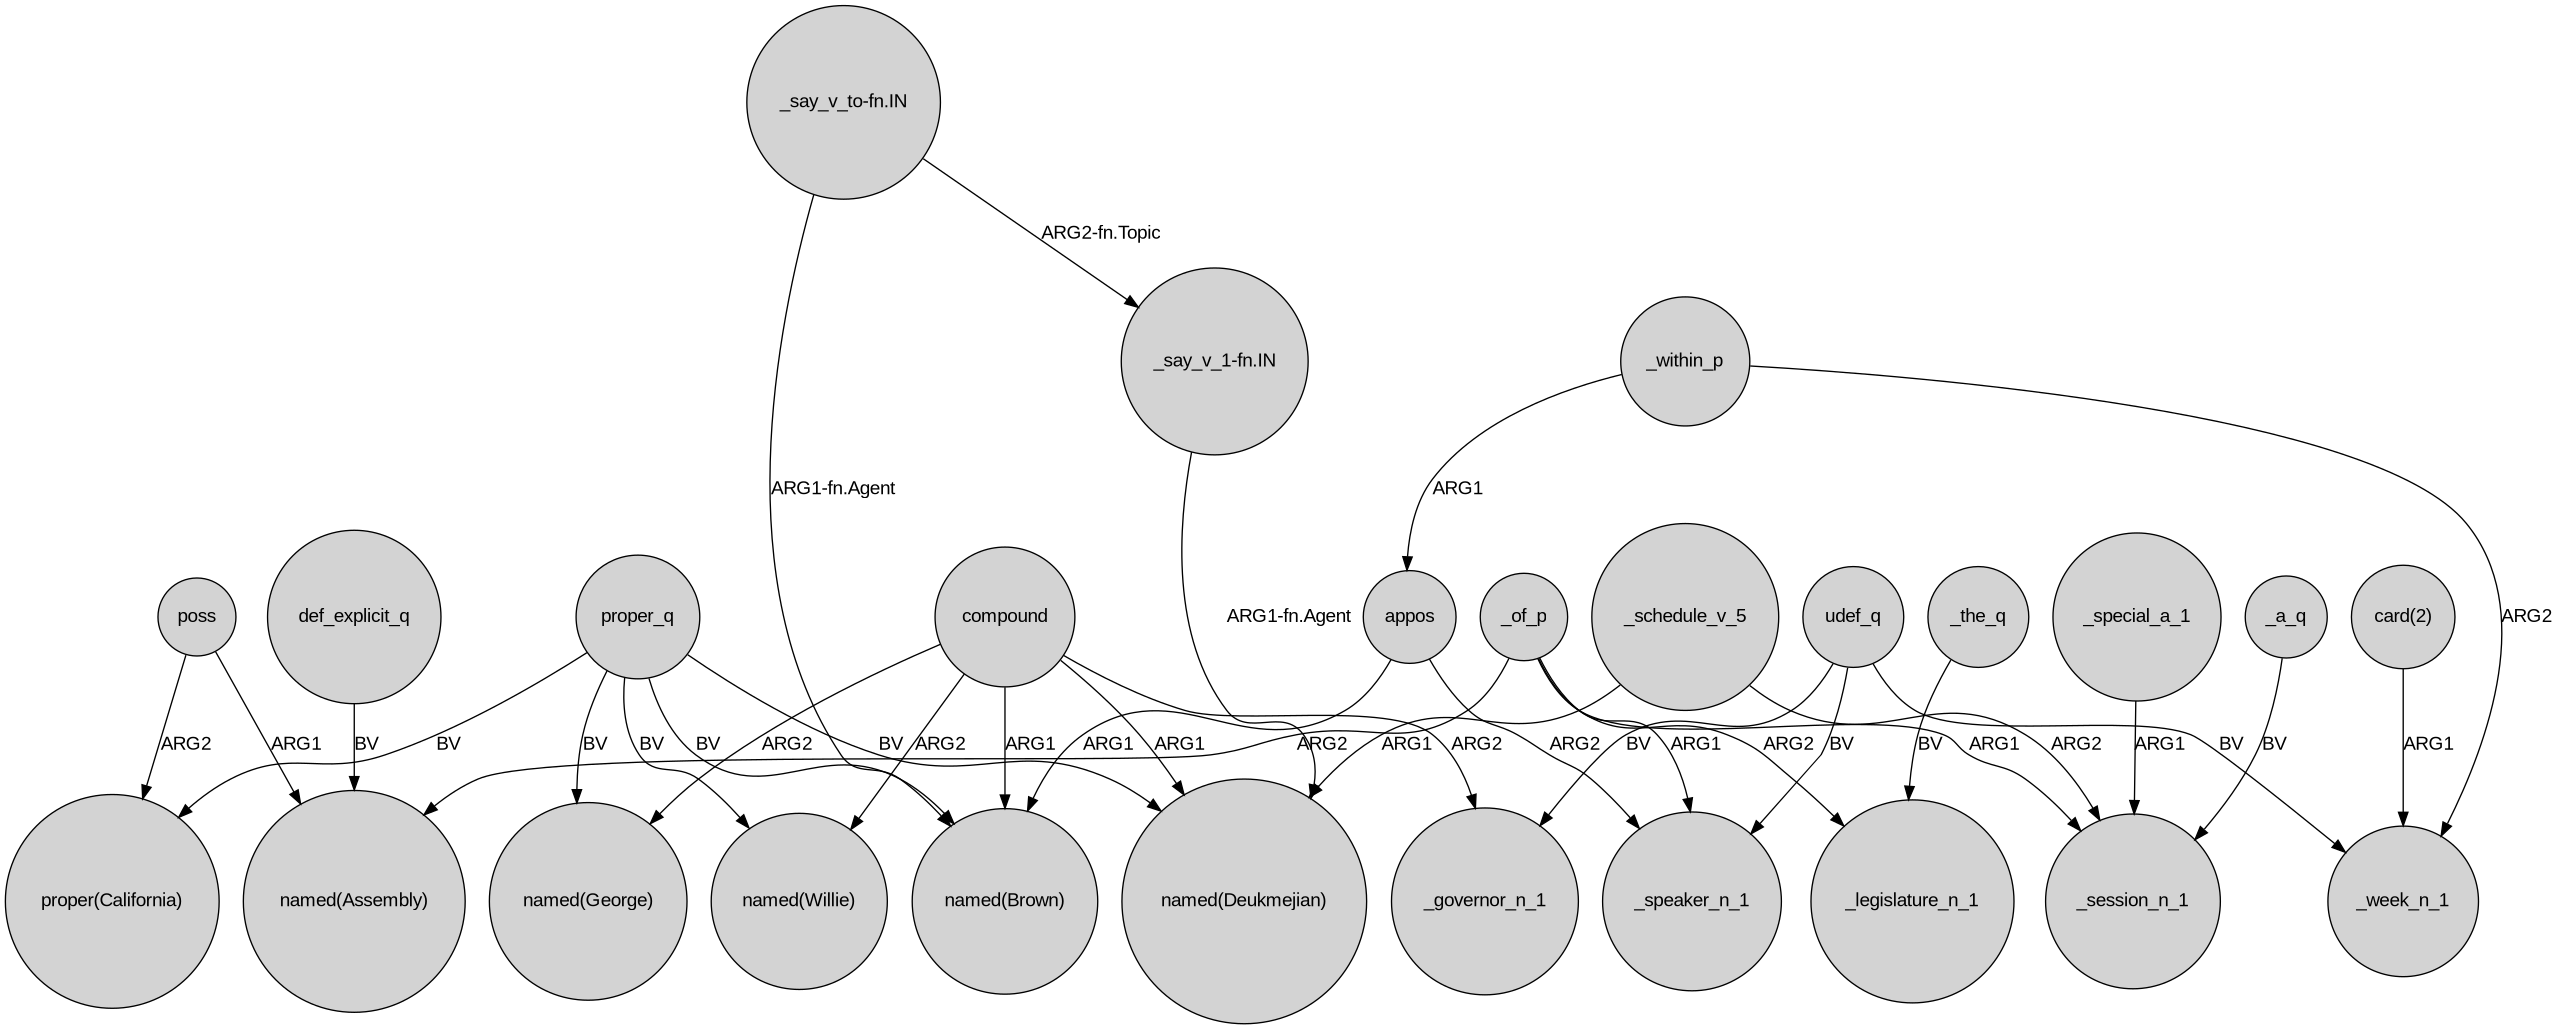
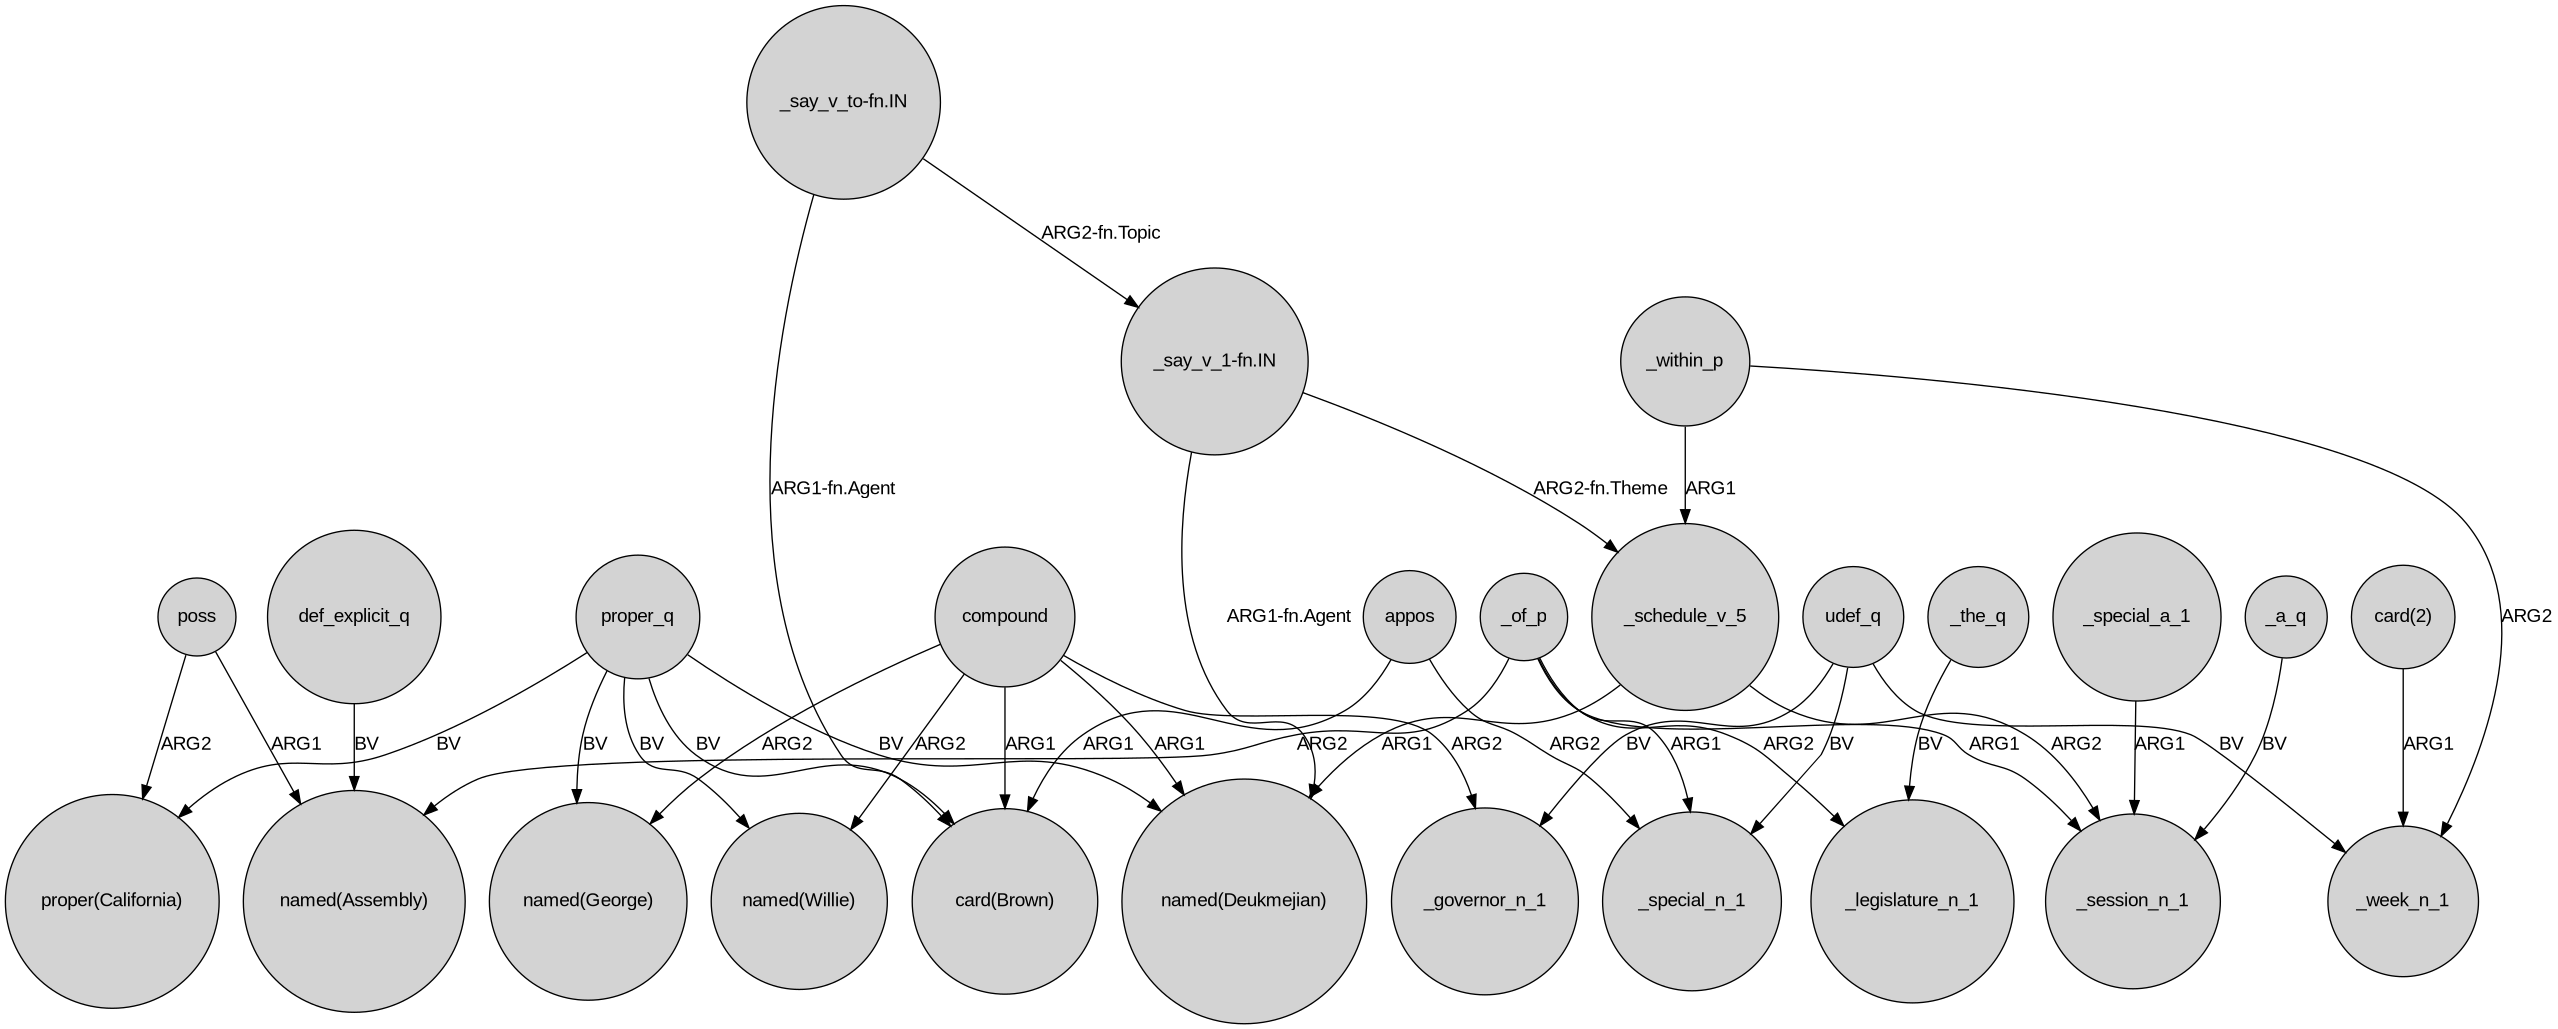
edge "_within_p" -> "appos": now "_within_p" -> "_schedule_v_5"
edge "_say_v_1-fn.IN" -> "_schedule_v_5": added, label "ARG2-fn.Theme"
node "named(Brown)": label "named(Brown)" -> "card(Brown)"
node "_speaker_n_1": label "_speaker_n_1" -> "_special_n_1"
